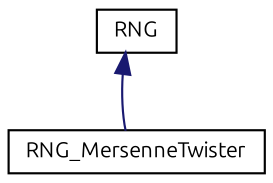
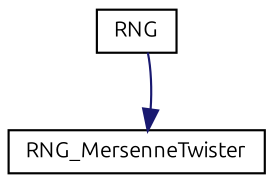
edge "RNG_MersenneTwister" -> "RNG": reversed
